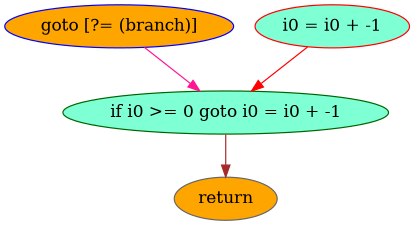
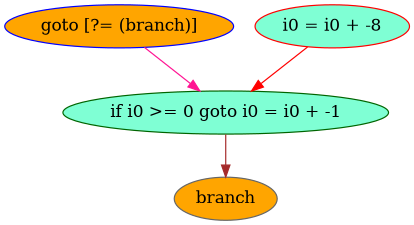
node "i0 = i0 + -1": label "i0 = i0 + -1" -> "i0 = i0 + -8"
node "return": label "return" -> "branch"
